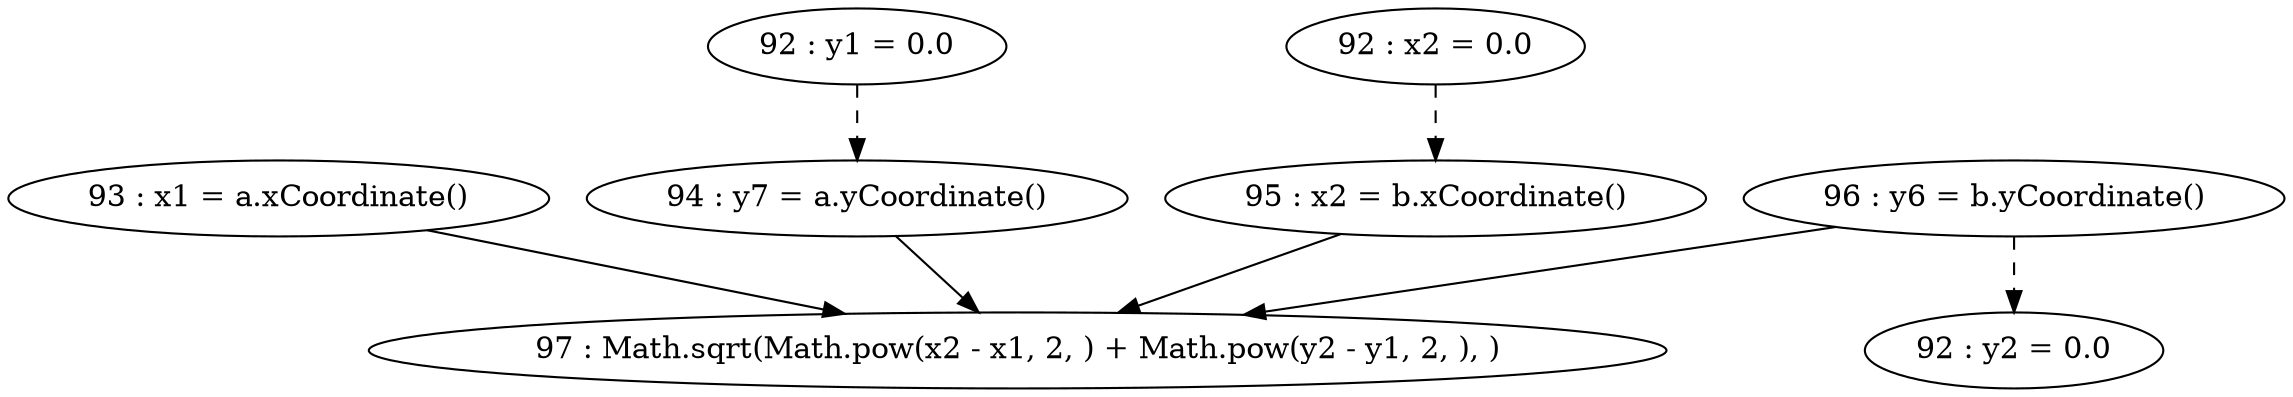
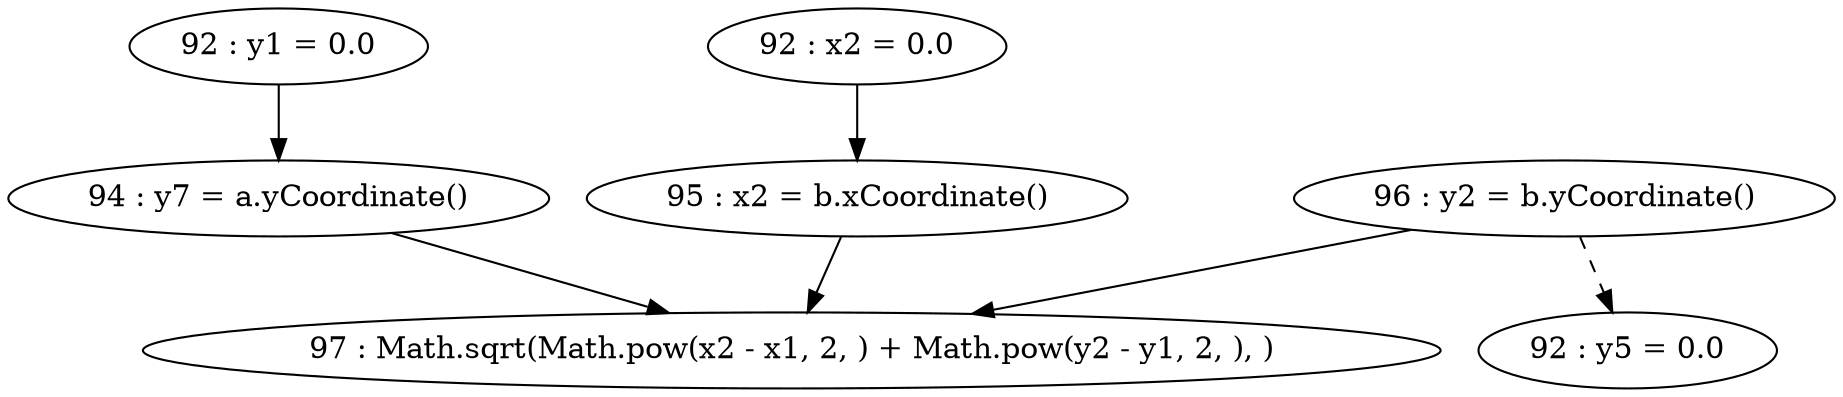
edge "92 : y1 = 0.0" -> "94 : y7 = a.yCoordinate()": style dashed -> solid
edge "92 : x2 = 0.0" -> "95 : x2 = b.xCoordinate()": style dashed -> solid
node "93 : x1 = a.xCoordinate()": removed
node "96 : y6 = b.yCoordinate()": label "96 : y6 = b.yCoordinate()" -> "96 : y2 = b.yCoordinate()"
node "92 : y2 = 0.0": label "92 : y2 = 0.0" -> "92 : y5 = 0.0"
